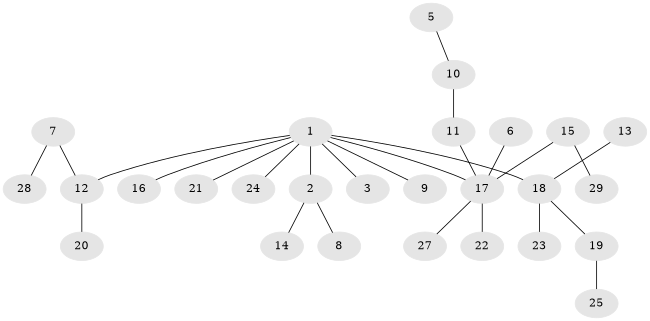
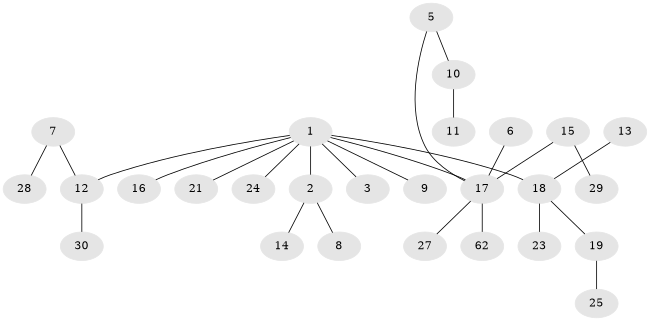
edge "11" -- "17": now "5" -- "17"
node "20": label "20" -> "30"
node "22": label "22" -> "62"
